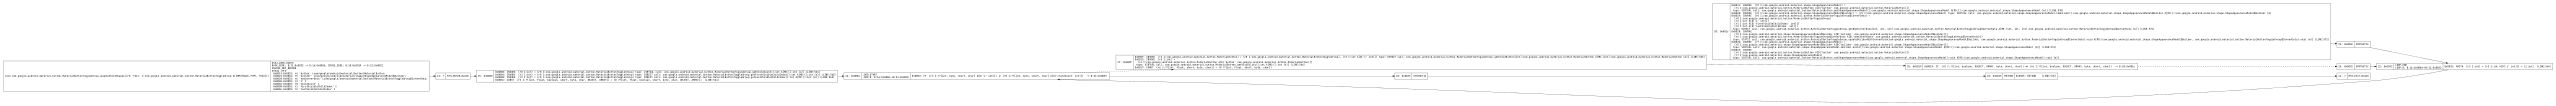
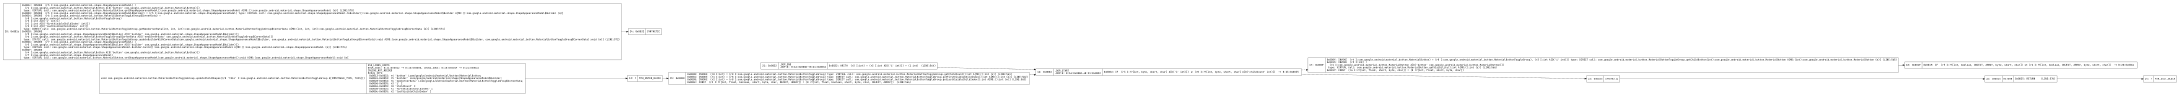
edge "24: 0x0032" -> "21: 0x0032": removed
node "25: 0x0032": removed
